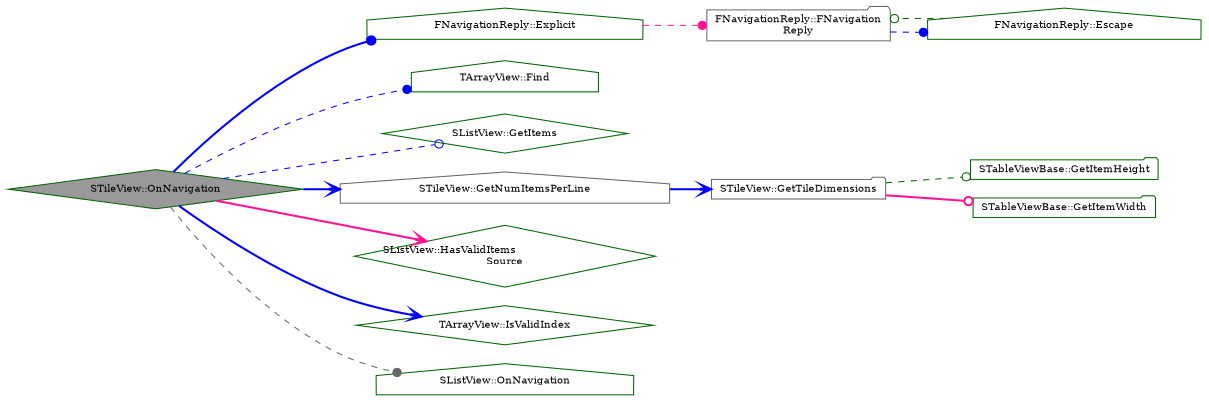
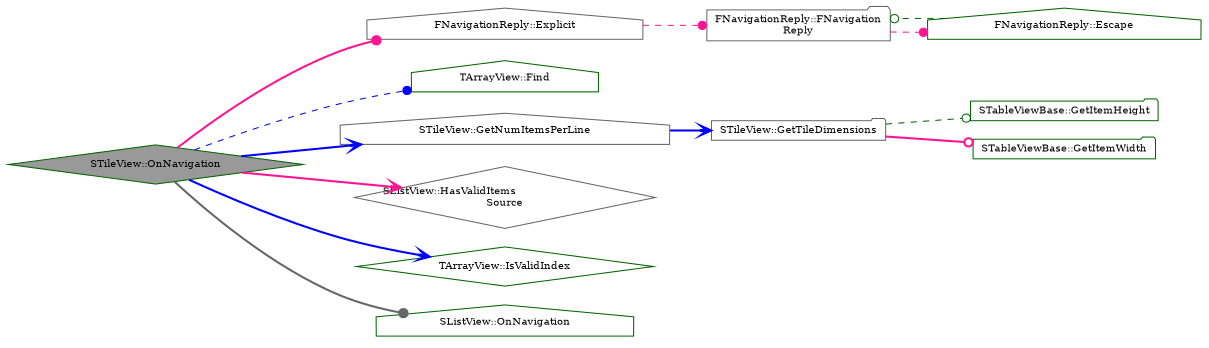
node "FNavigationReply::Explicit": color darkgreen -> gray40
edge "FNavigationReply::FNavigation Reply" -> "FNavigationReply::Escape": color blue -> deeppink
edge "STileView::OnNavigation" -> "FNavigationReply::Explicit": color blue -> deeppink
node "SListView::GetItems": removed
node "SListView::HasValidItems Source": color darkgreen -> gray40
edge "STileView::OnNavigation" -> "SListView::OnNavigation": style dashed -> bold
